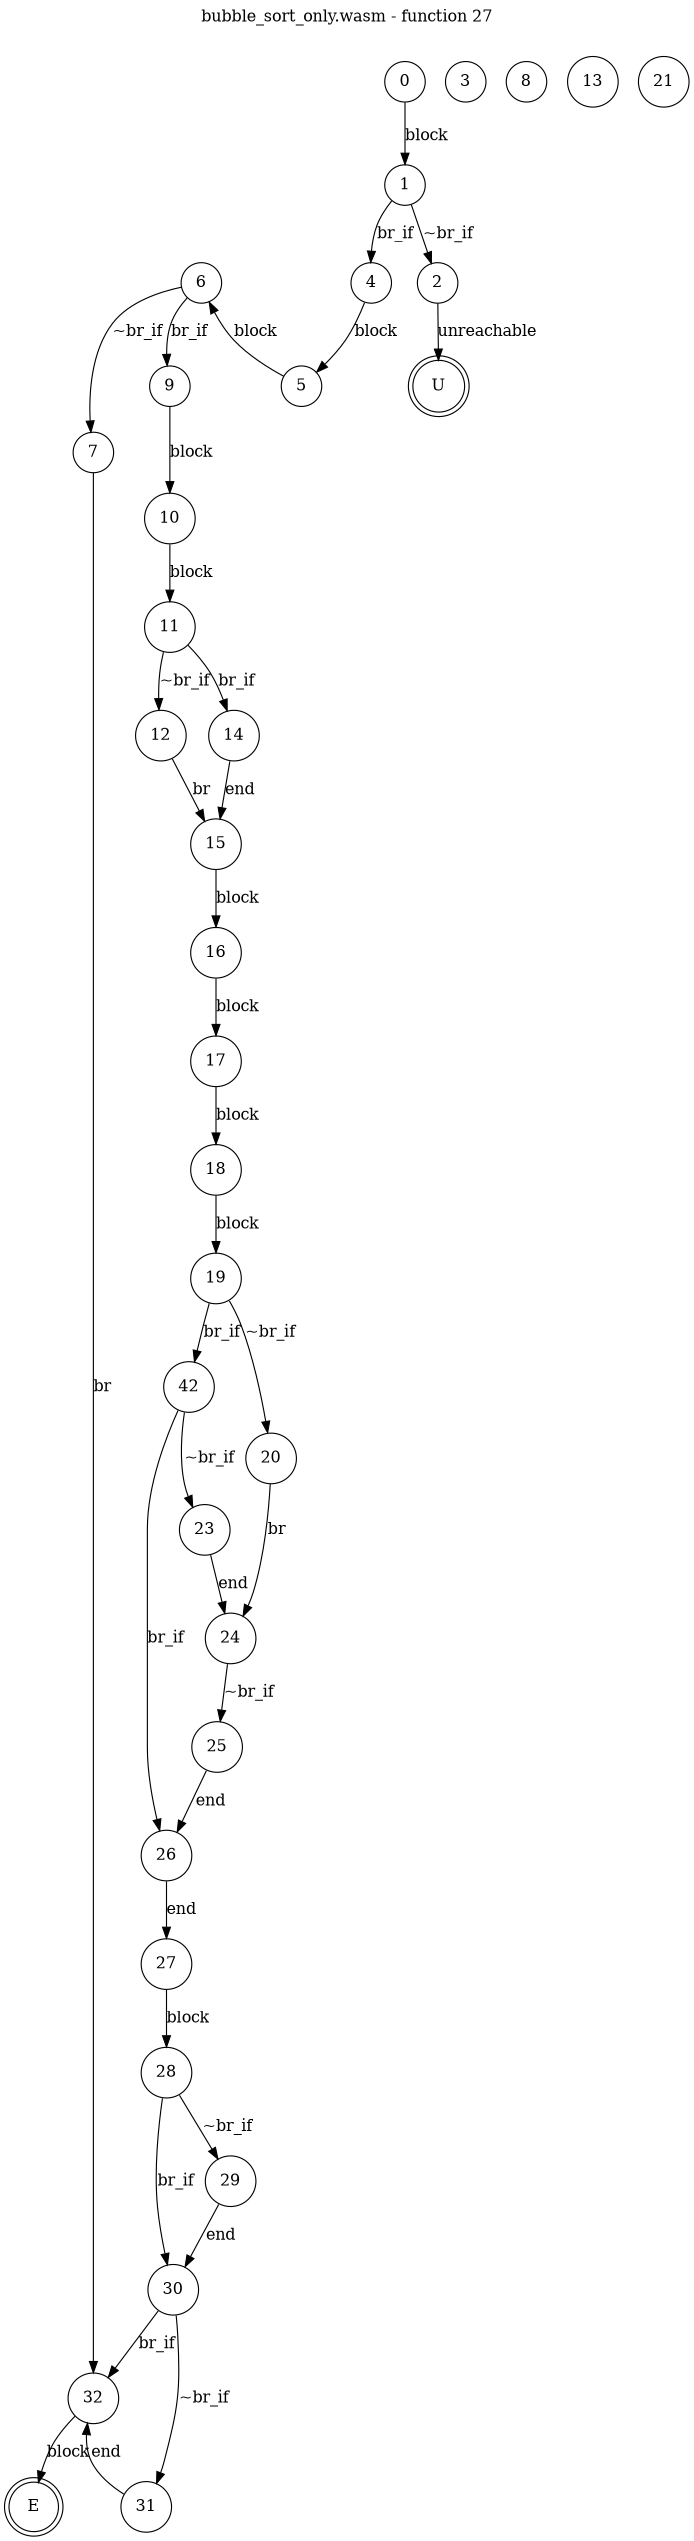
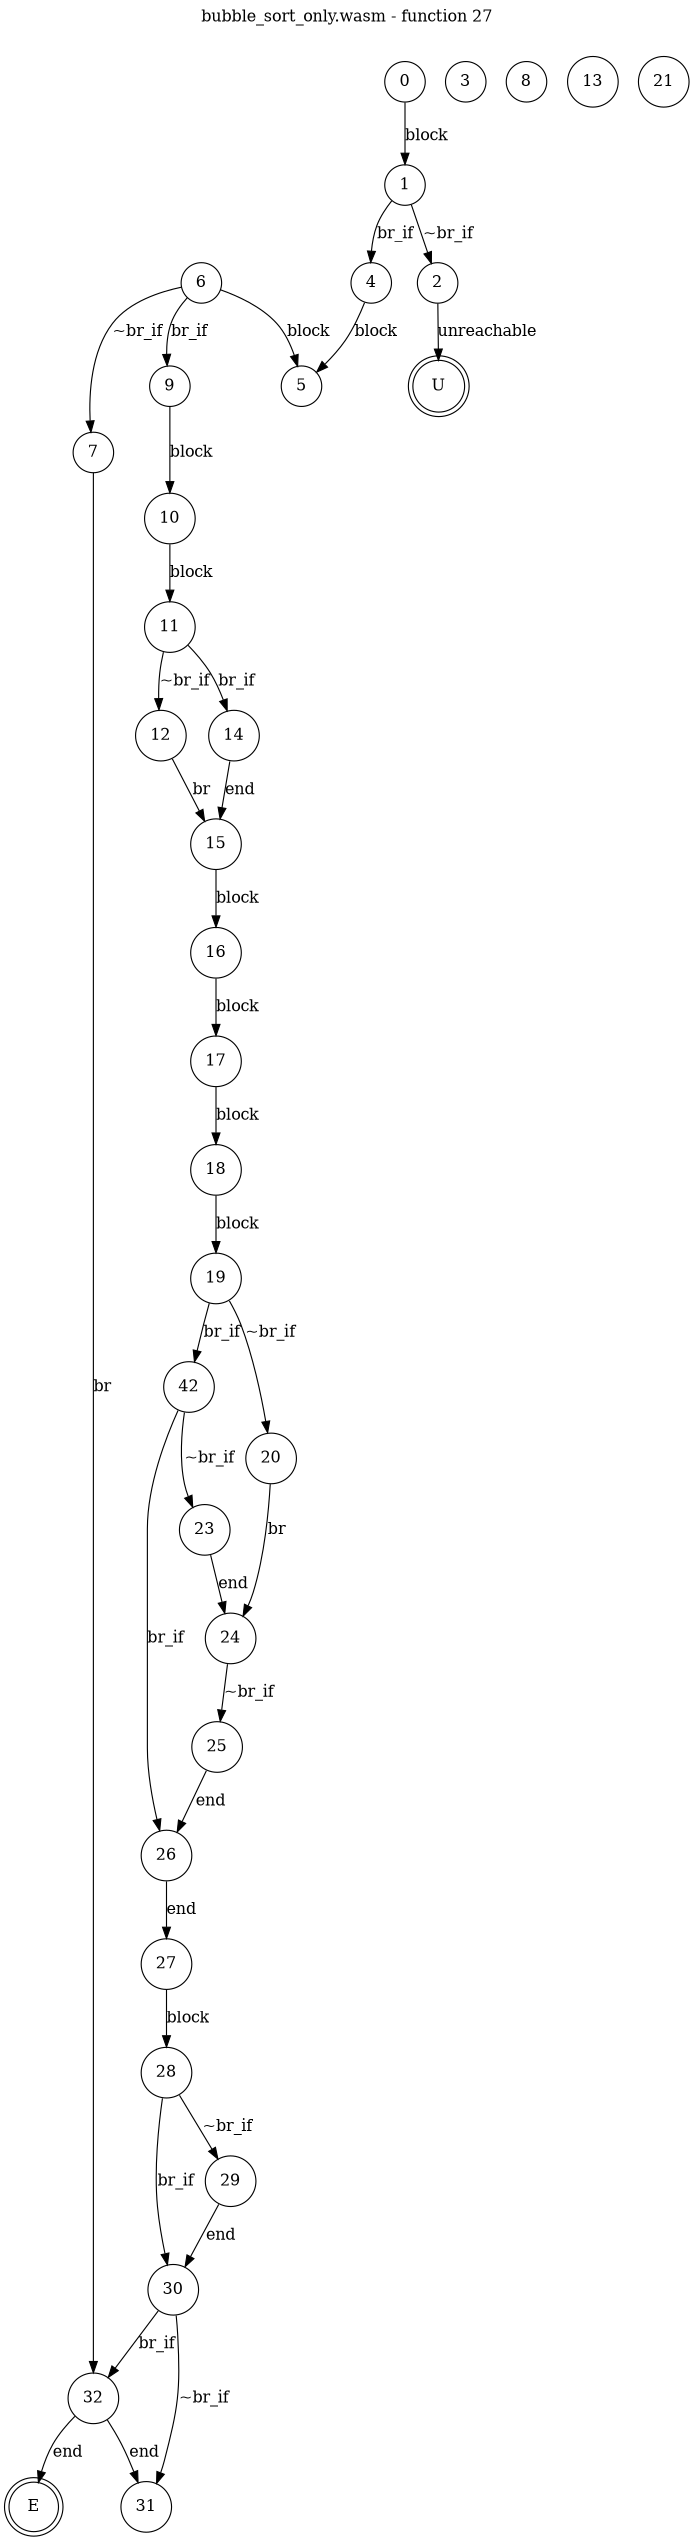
edge "5" -> "6": reversed
edge "32" -> "E": label "block" -> "end"
edge "31" -> "32": reversed
